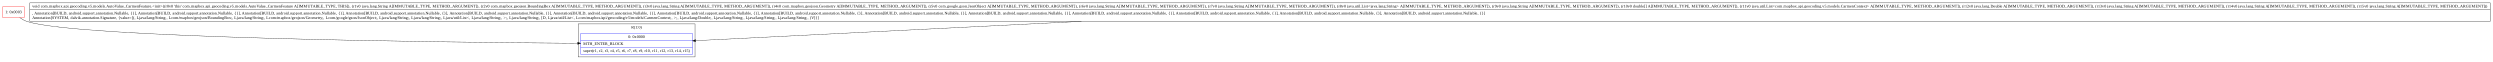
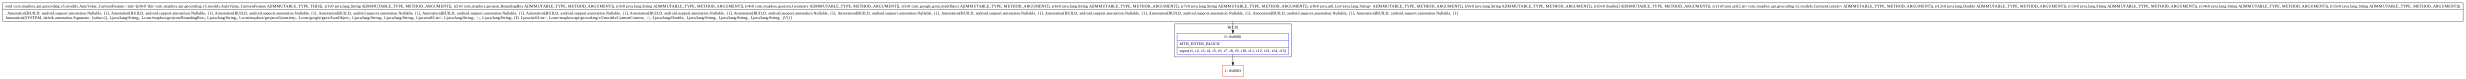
edge "1: 0x0003" -> "0: 0x0000": reversed
